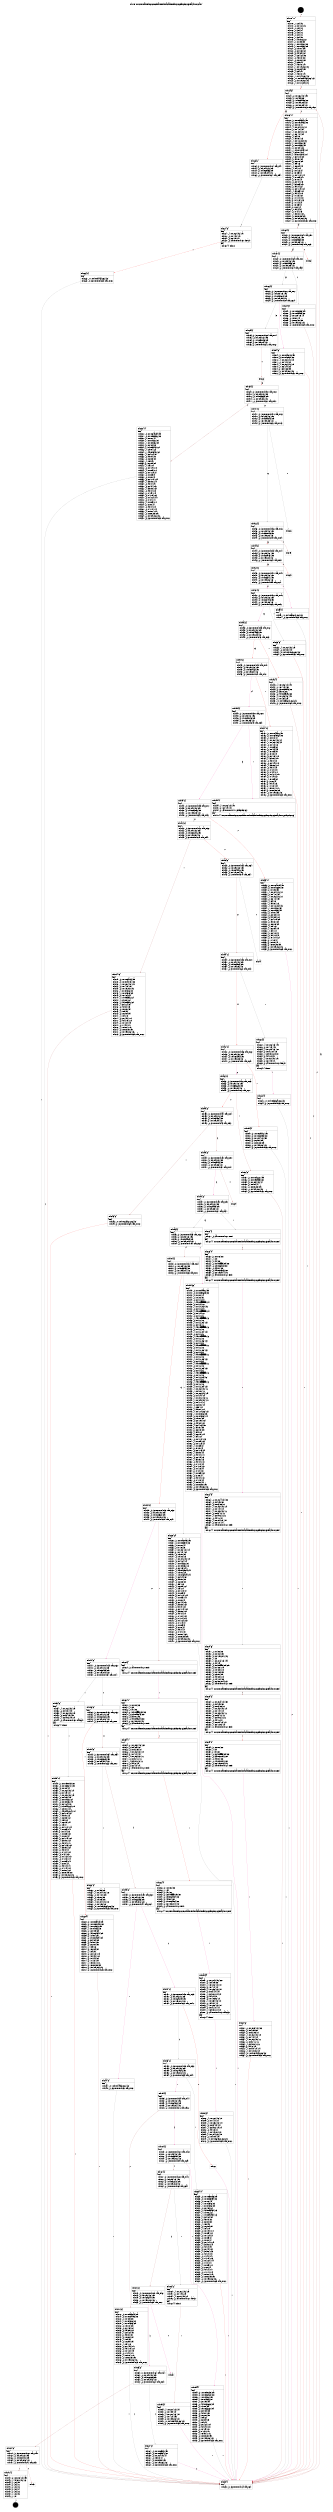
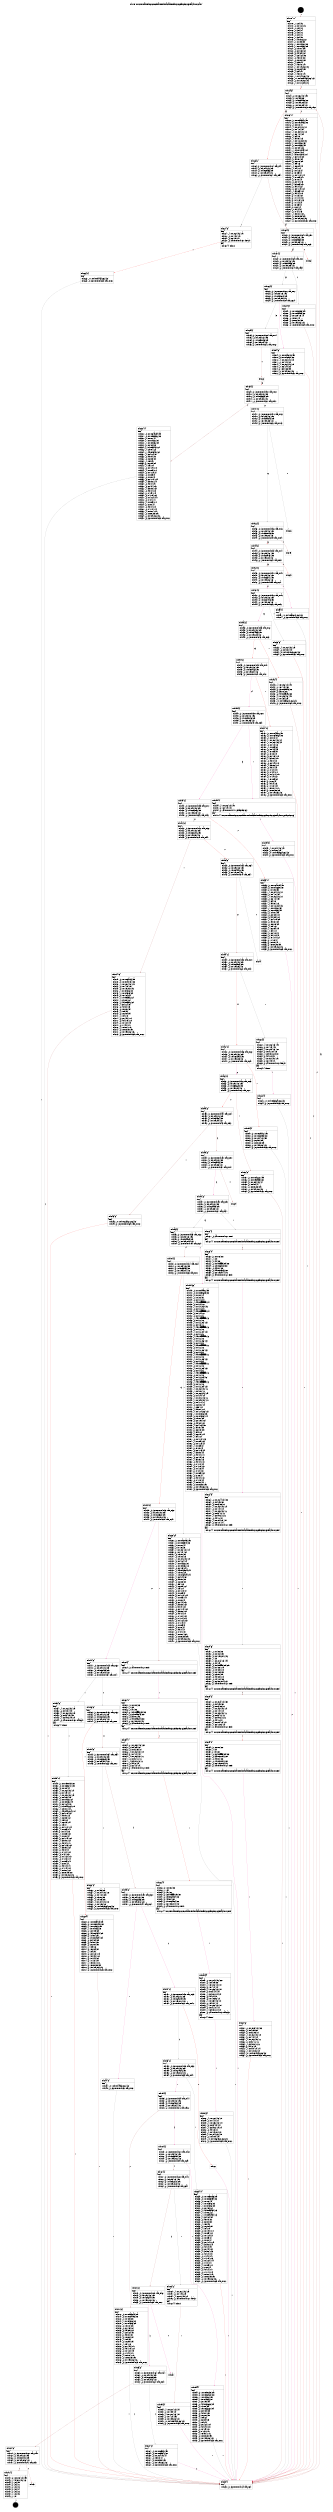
edge "0x40216e [171]" -> "0x40188b [28]": now "0x40186f [28]" -> "0x40188b [28]"
node "0x4024e9 [25]": added
